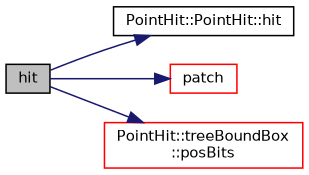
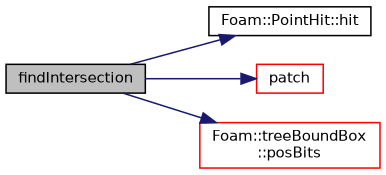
node "PointHit::PointHit::hit": label "PointHit::PointHit::hit" -> "Foam::PointHit::hit"
node "hit": label "hit" -> "findIntersection"
node "PointHit::treeBoundBox ::posBits": label "PointHit::treeBoundBox ::posBits" -> "Foam::treeBoundBox ::posBits"
